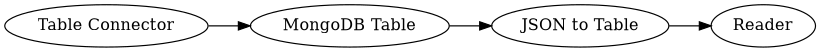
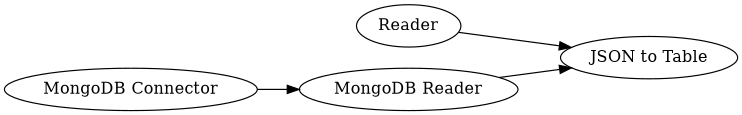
node "Table Connector": label "Table Connector" -> "MongoDB Connector"
node "MongoDB Table": label "MongoDB Table" -> "MongoDB Reader"
edge "JSON to Table" -> "Reader": reversed
